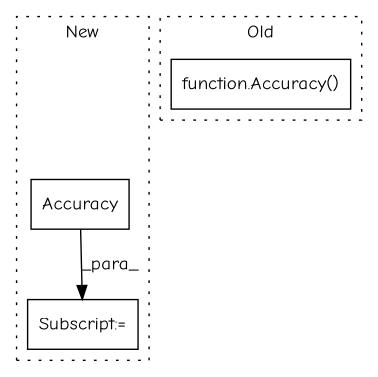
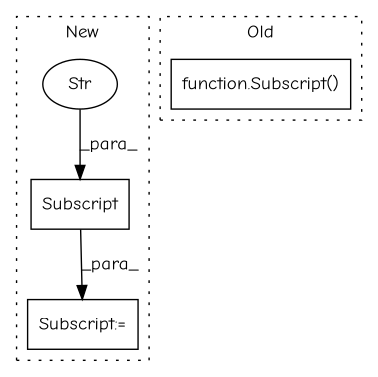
node "Str": added
node "function.Accuracy()": label "function.Accuracy()" -> "function.Subscript()"
node "Accuracy": label "Accuracy" -> "Subscript"
